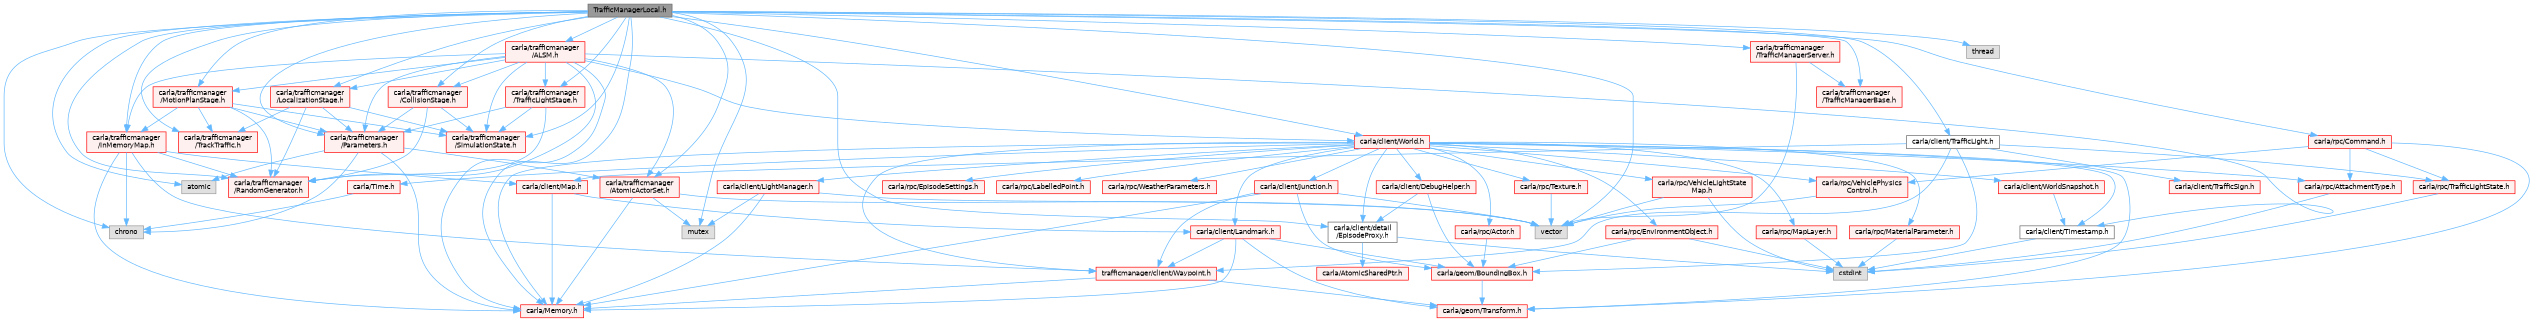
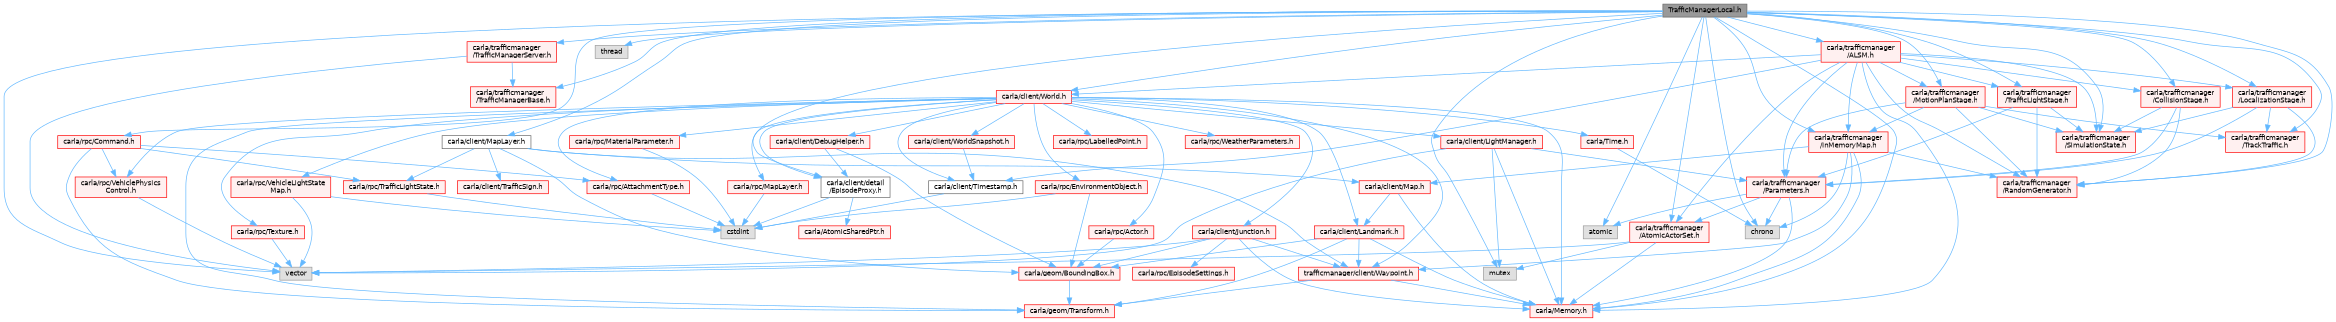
edge "TrafficManagerLocal.h" -> "carla/trafficmanager /Parameters.h": now "carla/client/LightManager.h" -> "carla/trafficmanager /Parameters.h"
node "carla/client/TrafficLight.h": label "carla/client/TrafficLight.h" -> "carla/client/MapLayer.h"
edge "carla/client/World.h" -> "carla/rpc/EpisodeSettings.h": now "carla/client/Junction.h" -> "carla/rpc/EpisodeSettings.h"
